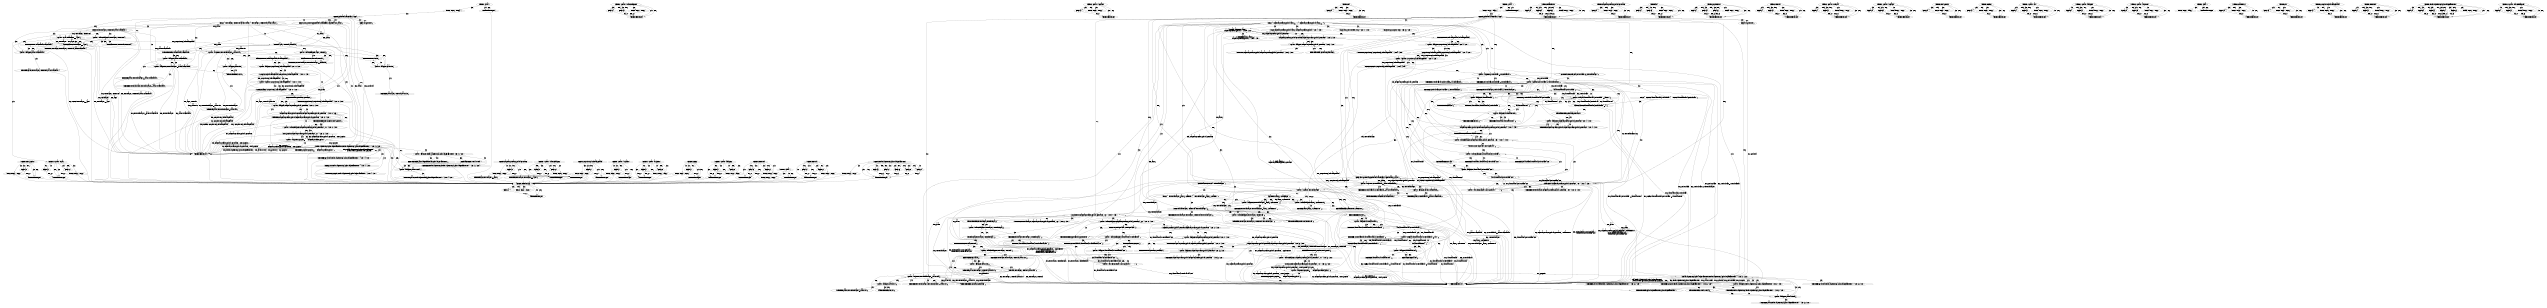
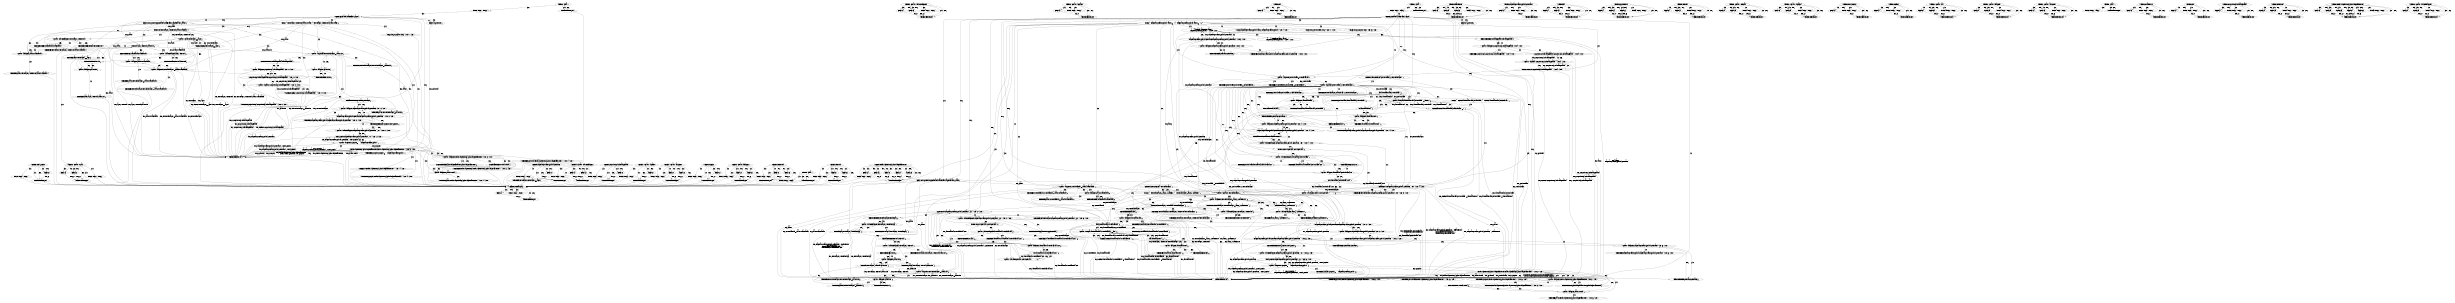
node "<(LOCAL,uint32 sync_point: uint32)<SUB>11</SUB>>": added
edge "(<operator>.equals,texture_layer_ == layer_)" -> "(setBounds,layer_->setBounds(params.size))": label "DDG: CompositorImpl::IsThreadingEnabled" -> "DDG: layer_"
edge "(<operator>.equals,texture_layer_ == layer_)" -> "(IDENTIFIER,layer_,texture_layer_ == layer_)": added, label "AST:"
edge "(<operator>.logicalNot,!texture_id_in_layer_)" -> "(CreateTexture,factory->CreateTexture())": now "(<operator>.logicalNot,!texture_id_in_layer_)" -> "(find,id_to_mailbox_.find(current_buffer_id_))"
edge "(<operator>.logicalNot,!texture_id_in_layer_)" -> "(<operator>.indirectFieldAccess,factory->CreateTexture)": label "DDG: p2" -> "CDG: "
edge "(FIELD_IDENTIFIER,CreateTexture,CreateTexture)" -> "(<operator>.indirectFieldAccess,factory->CreateTexture)": added, label "CFG:"
